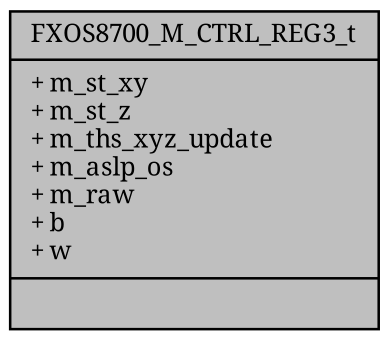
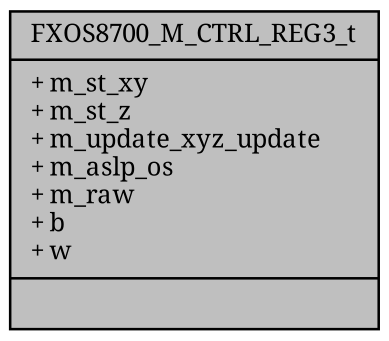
node "FXOS8700_M_CTRL_REG3_t": text "+ m_ths_xyz_update" -> "+ m_update_xyz_update"
